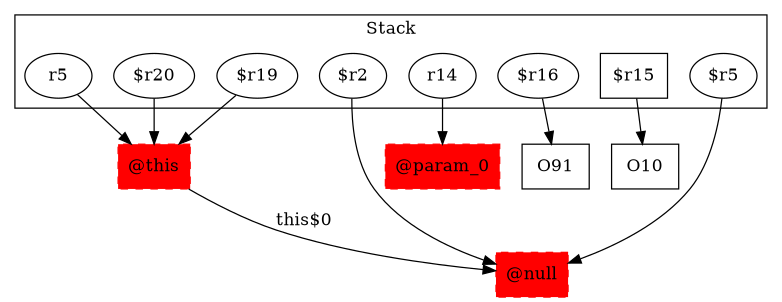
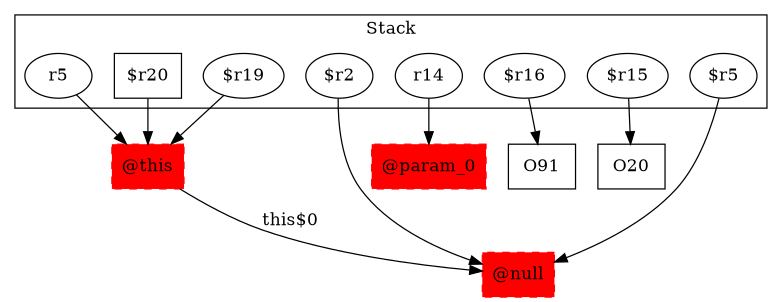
node "$r20": shape ellipse -> box
node "$r15": shape box -> ellipse
node "O10": label "O10" -> "O20"
